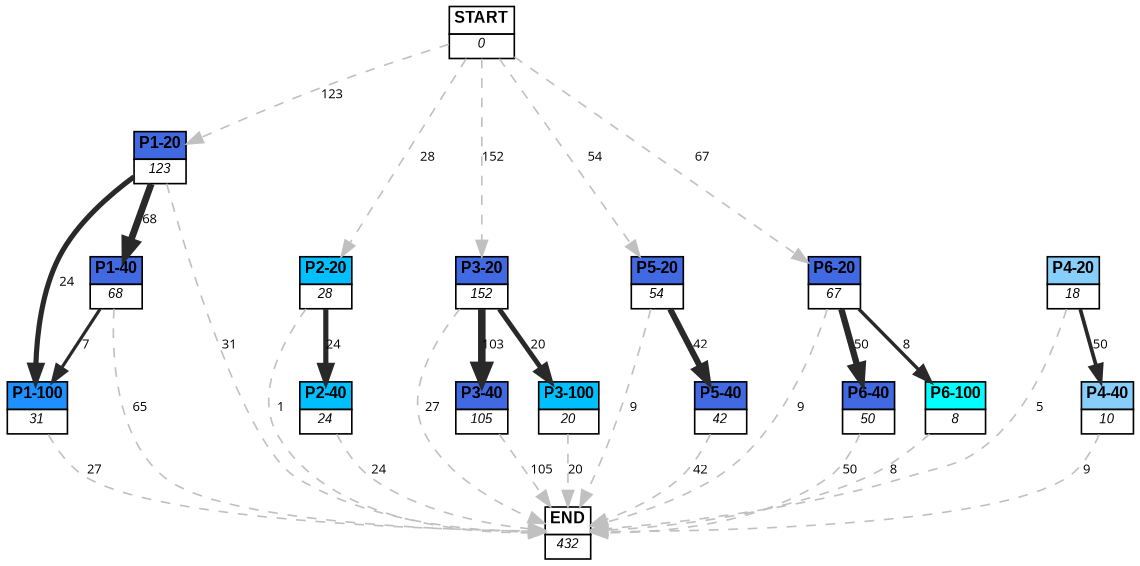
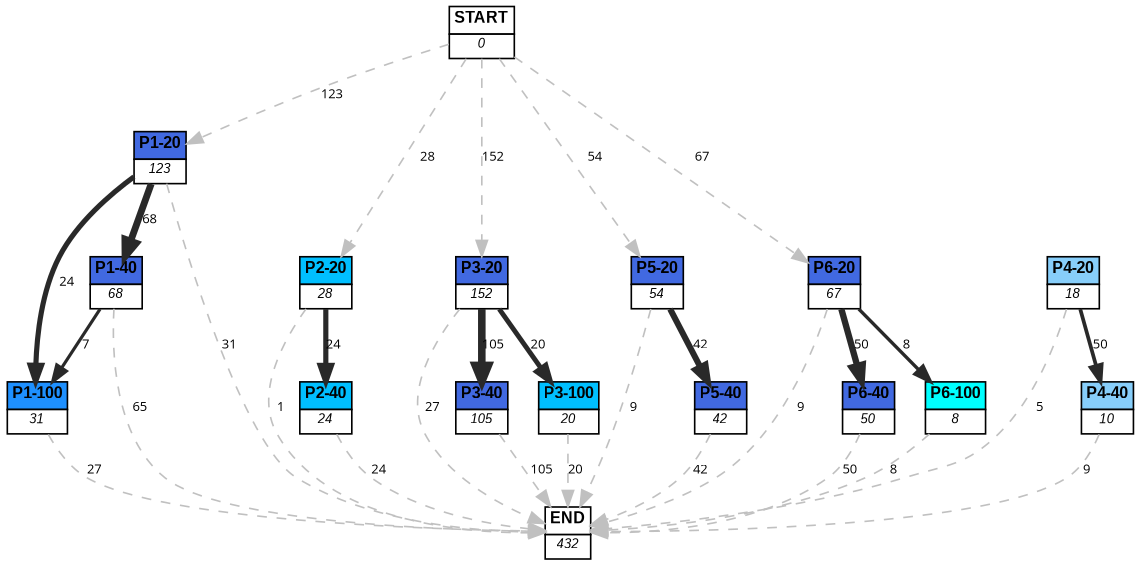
edge "P3-20" -> "P3-40": label "103" -> "105"
